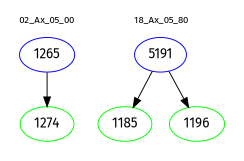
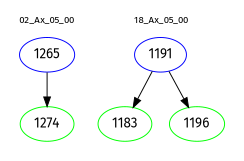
cluster "18_Ax_05_80": label "18_Ax_05_80" -> "18_Ax_05_00"
node "5191": label "5191" -> "1191"
node "1185": label "1185" -> "1183"
